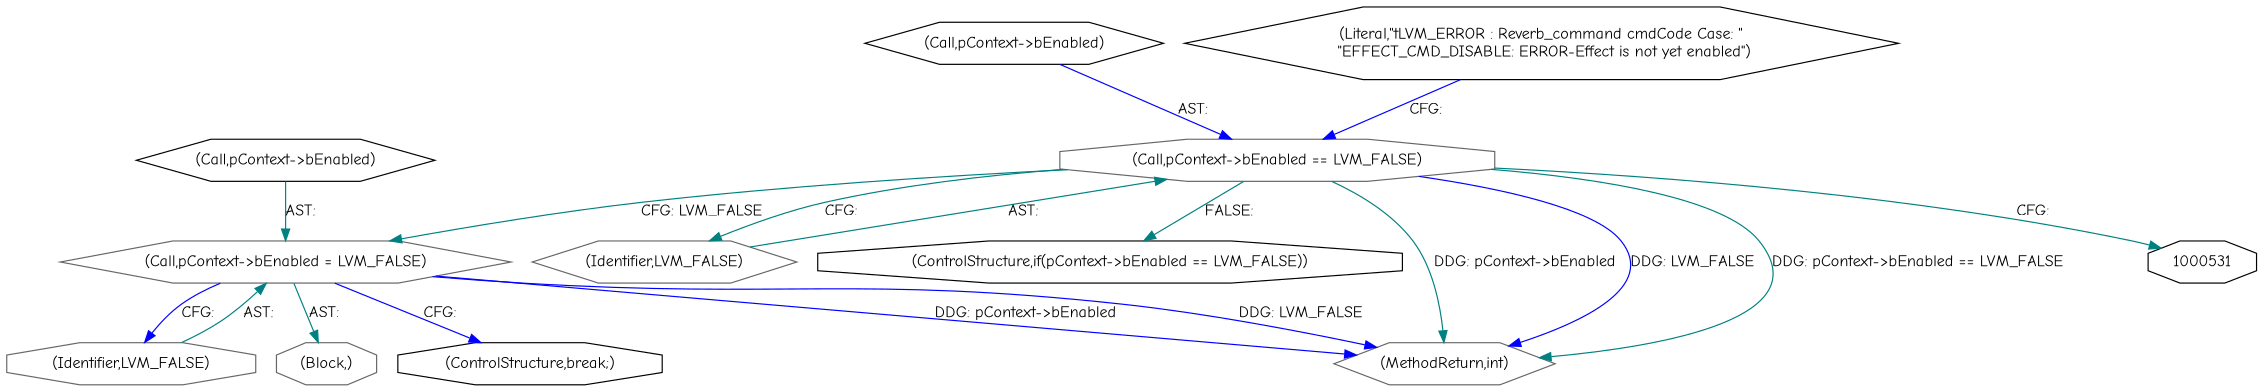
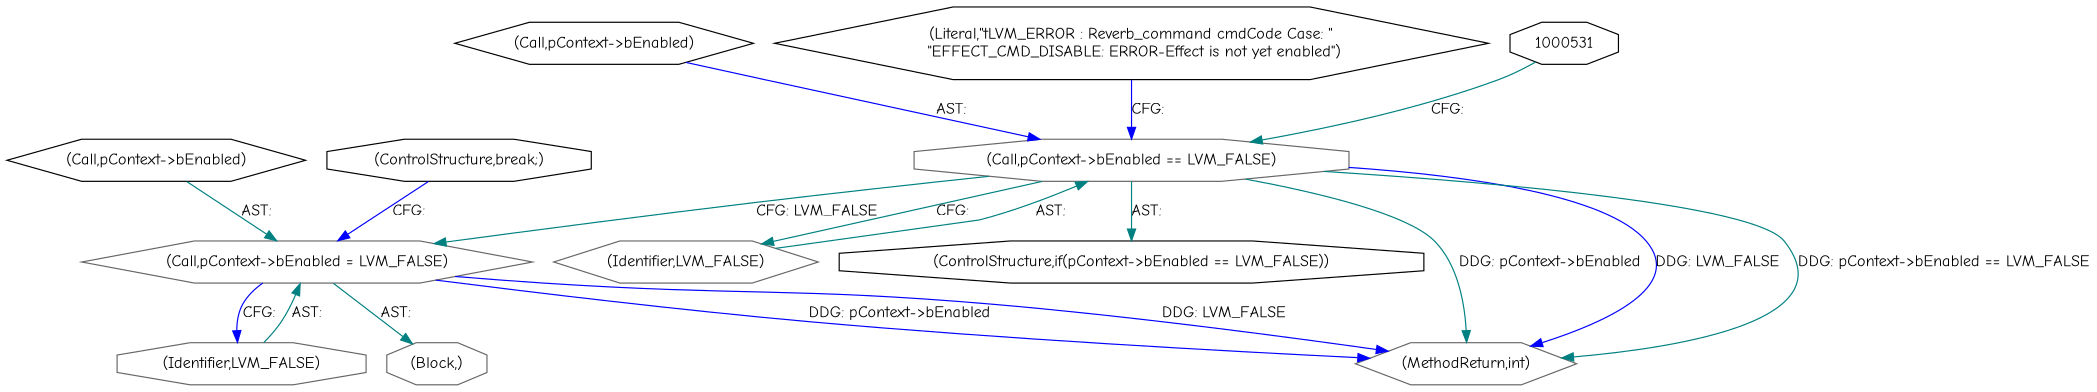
edge "(Call,pContext->bEnabled == LVM_FALSE)" -> "1000531": reversed
edge "(Call,pContext->bEnabled == LVM_FALSE)" -> "(ControlStructure,if(pContext->bEnabled == LVM_FALSE))": label "FALSE: " -> "AST: "
edge "(Call,pContext->bEnabled = LVM_FALSE)" -> "(ControlStructure,break;)": reversed
